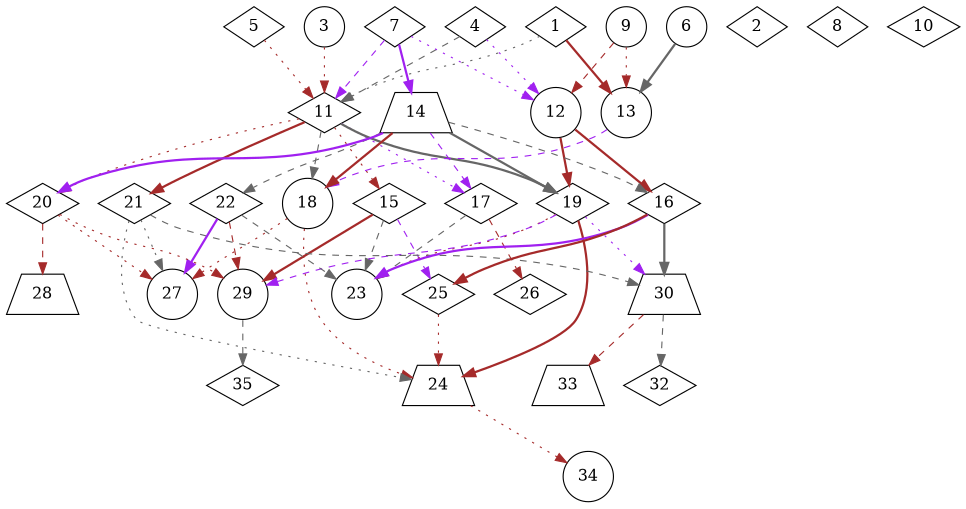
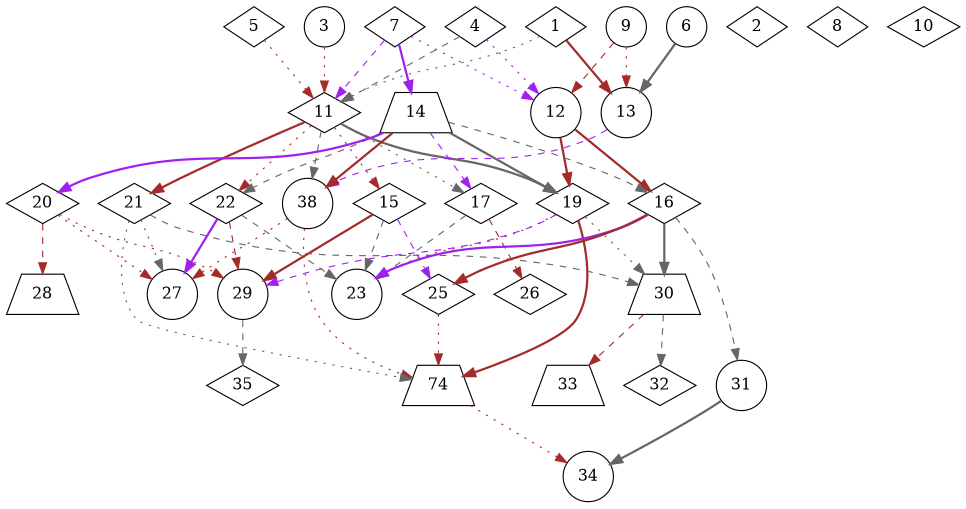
edge "11" -> "20": now "11" -> "22"
edge "11" -> "17": color purple -> gray40
node "18": label "18" -> "38"
edge "19" -> "30": color purple -> gray40
node "24": label "24" -> "74"
node "31": added
